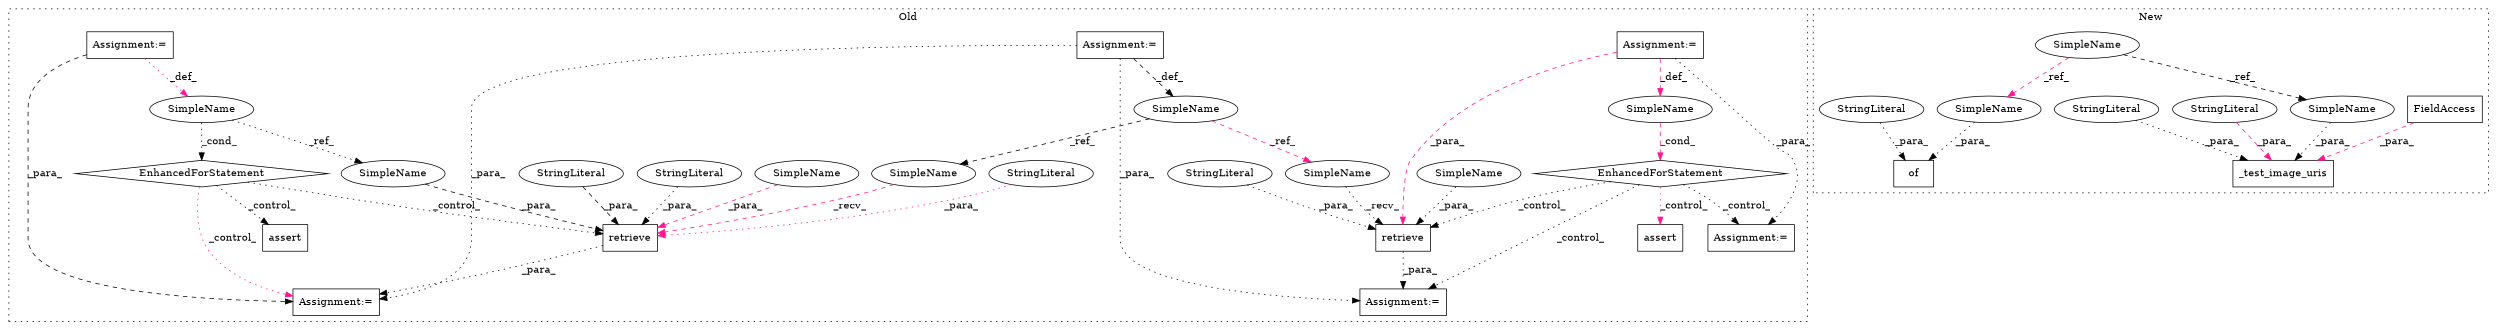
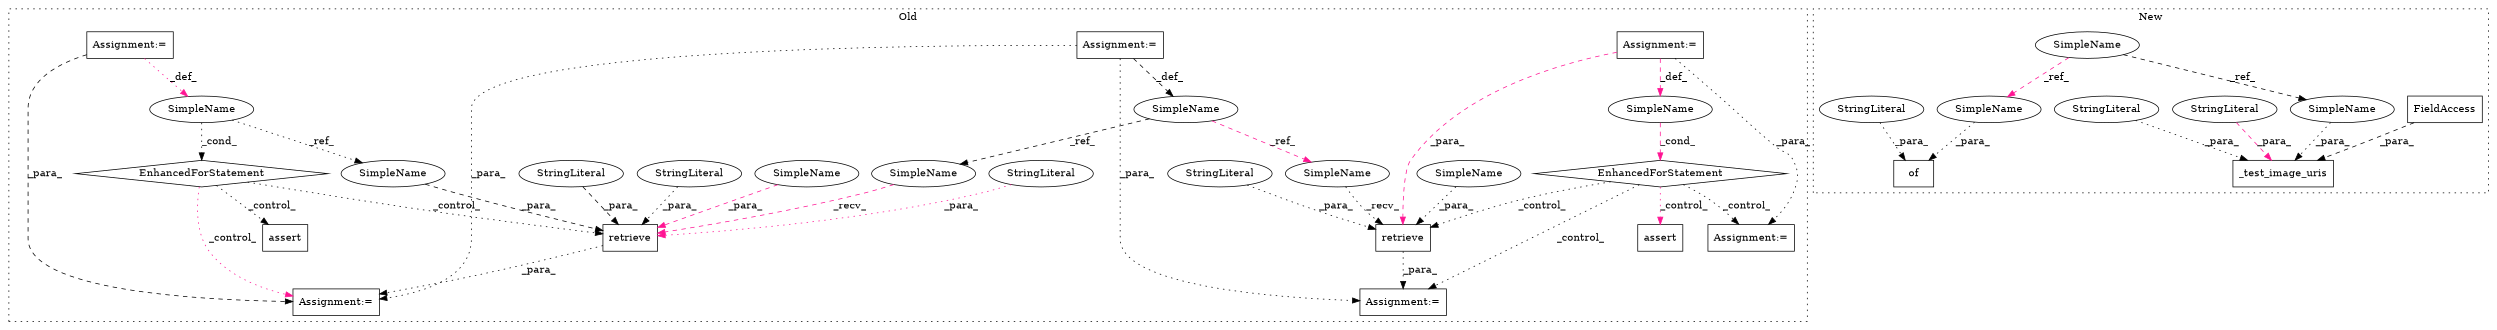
edge "FieldAccess" -> "_test_image_uris": color deeppink -> black
